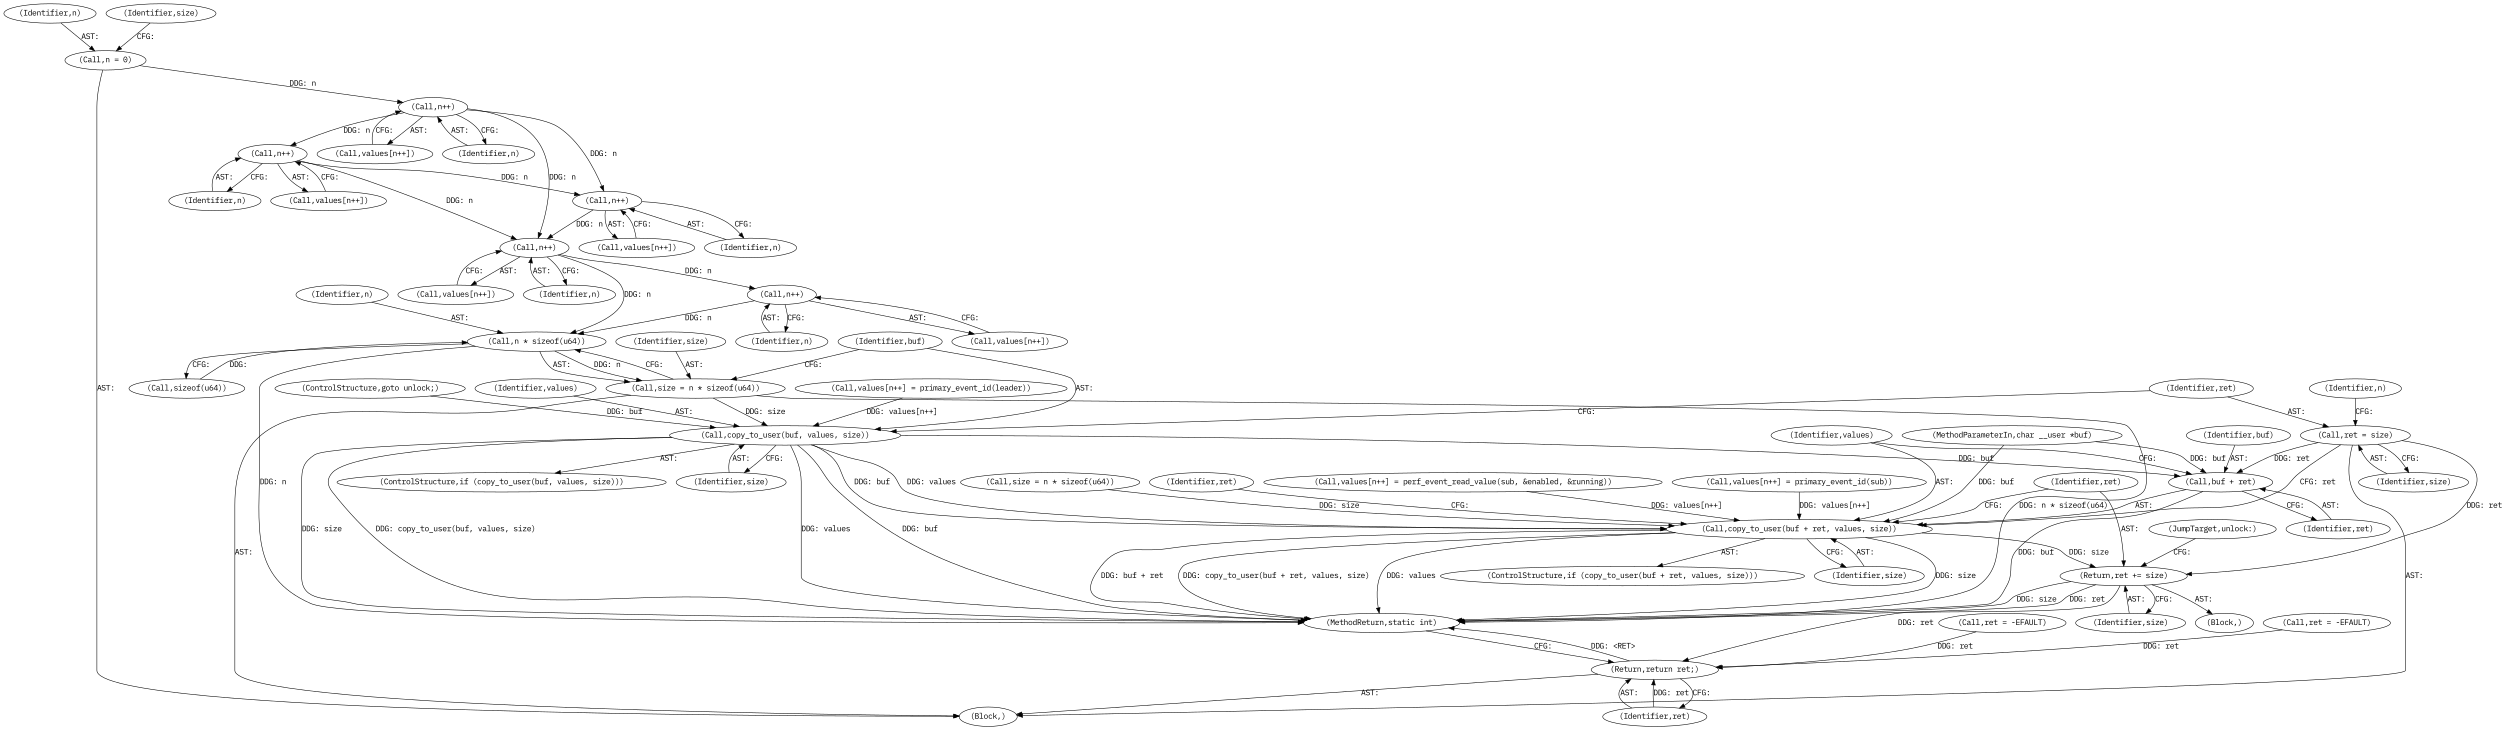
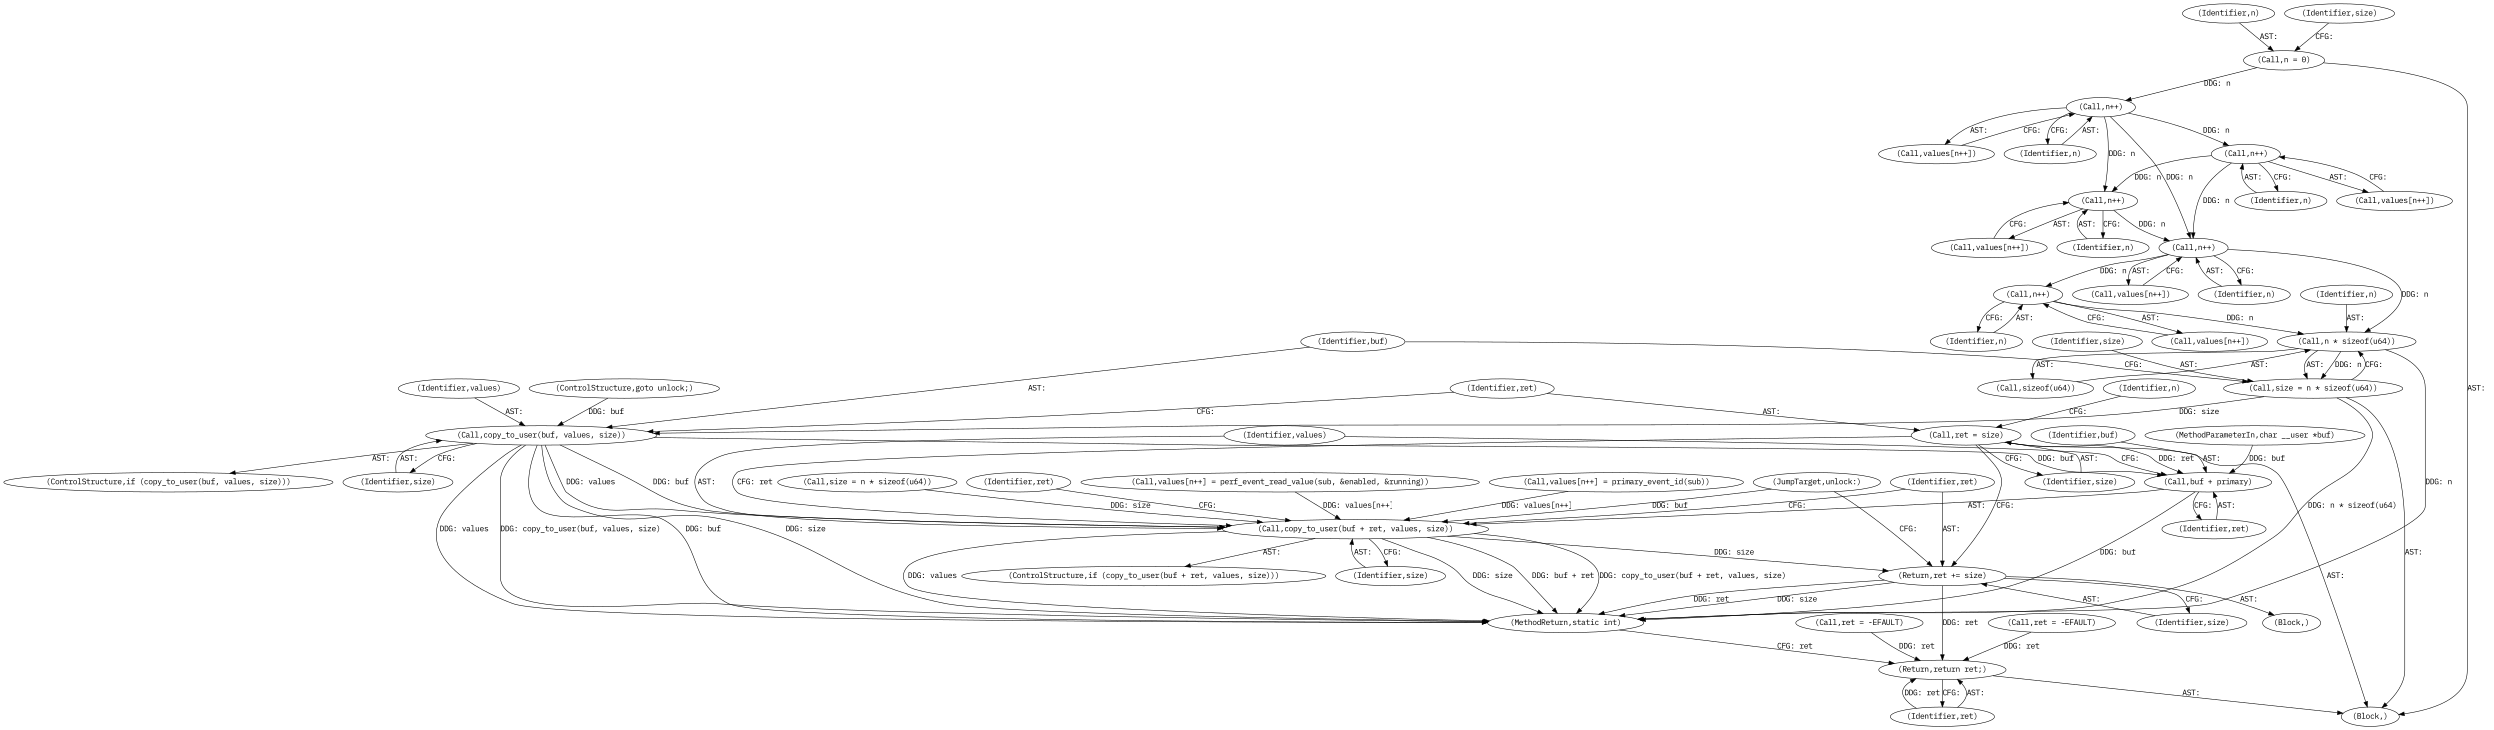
edge "(Call,n * sizeof(u64))" -> "(Call,sizeof(u64))": label "CFG: " -> "AST: "
edge "(Call,sizeof(u64))" -> "(Call,n * sizeof(u64))": label "DDG: " -> "AST: "
node "(Call,values[n++] = primary_event_id(leader))": removed
node "(Call,buf + ret)": label "(Call,buf + ret)" -> "(Call,buf + primary)"
edge "(MethodParameterIn,char __user *buf)" -> "(Call,copy_to_user(buf + ret, values, size))": now "(JumpTarget,unlock:)" -> "(Call,copy_to_user(buf + ret, values, size))"
edge "(Call,ret = size)" -> "(Return,ret += size)": label "DDG: ret" -> "CFG: "
edge "(Return,return ret;)" -> "(MethodReturn,static int)": removed, label "DDG: <RET>"
edge "(MethodReturn,static int)" -> "(Return,return ret;)": label "CFG: " -> "CFG: ret"
